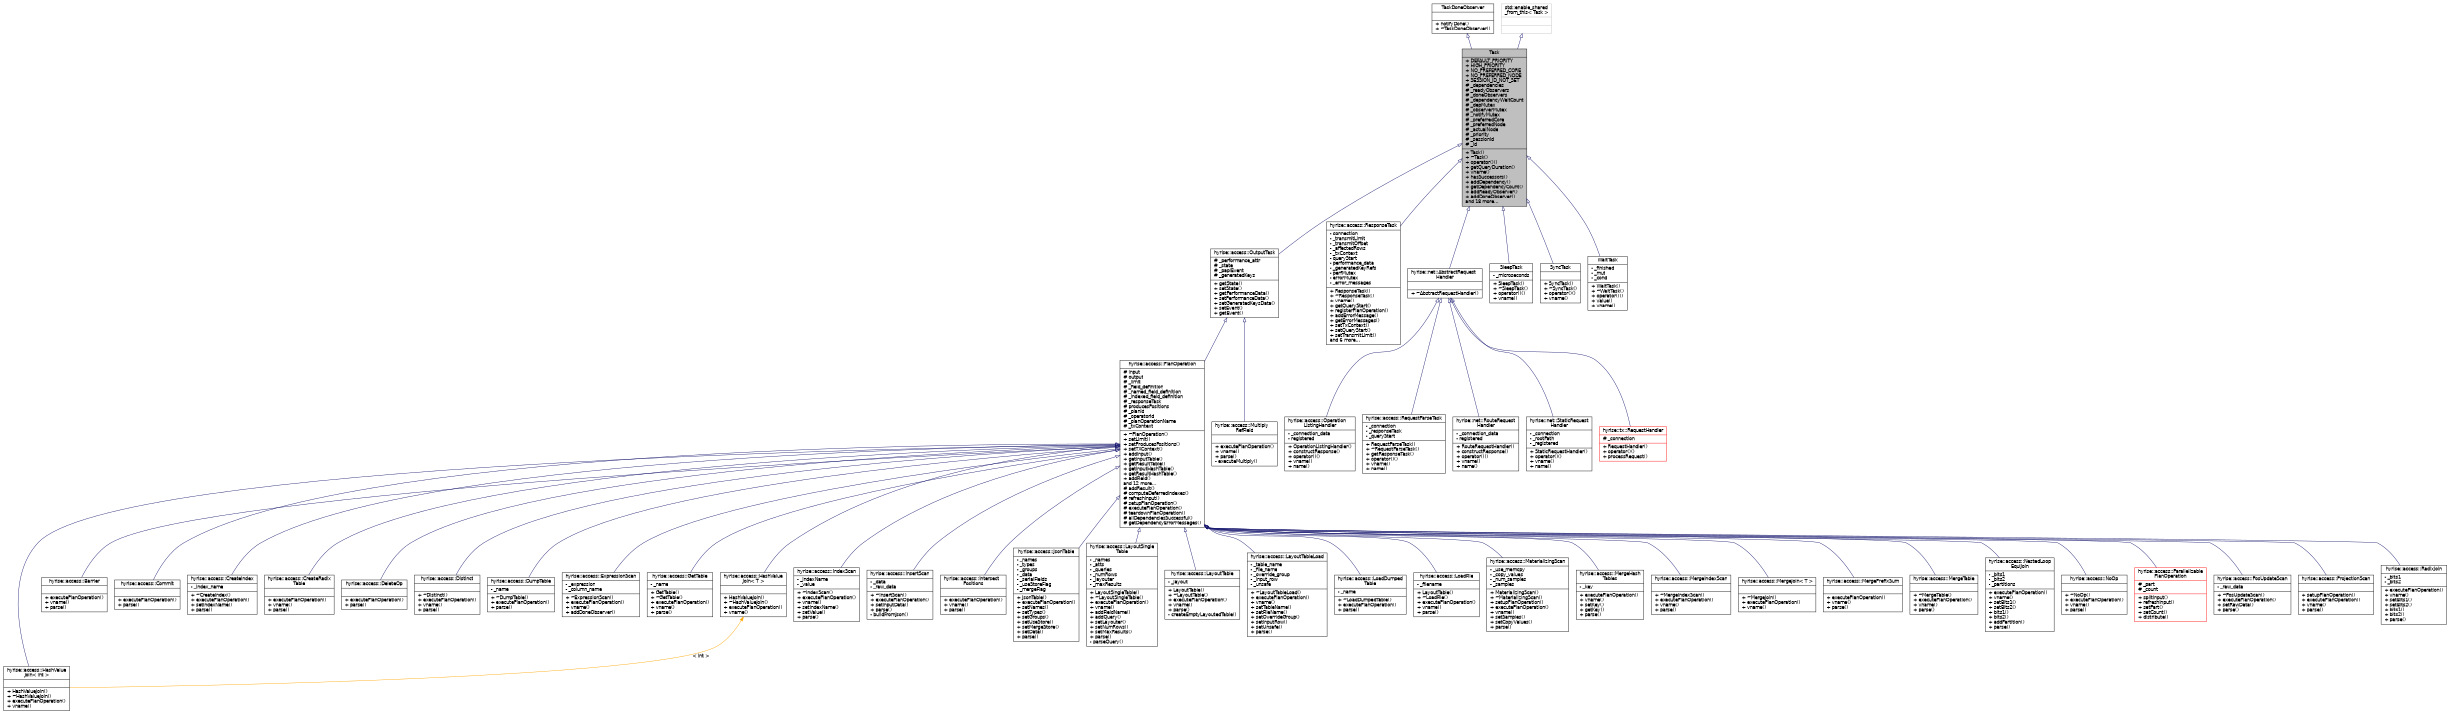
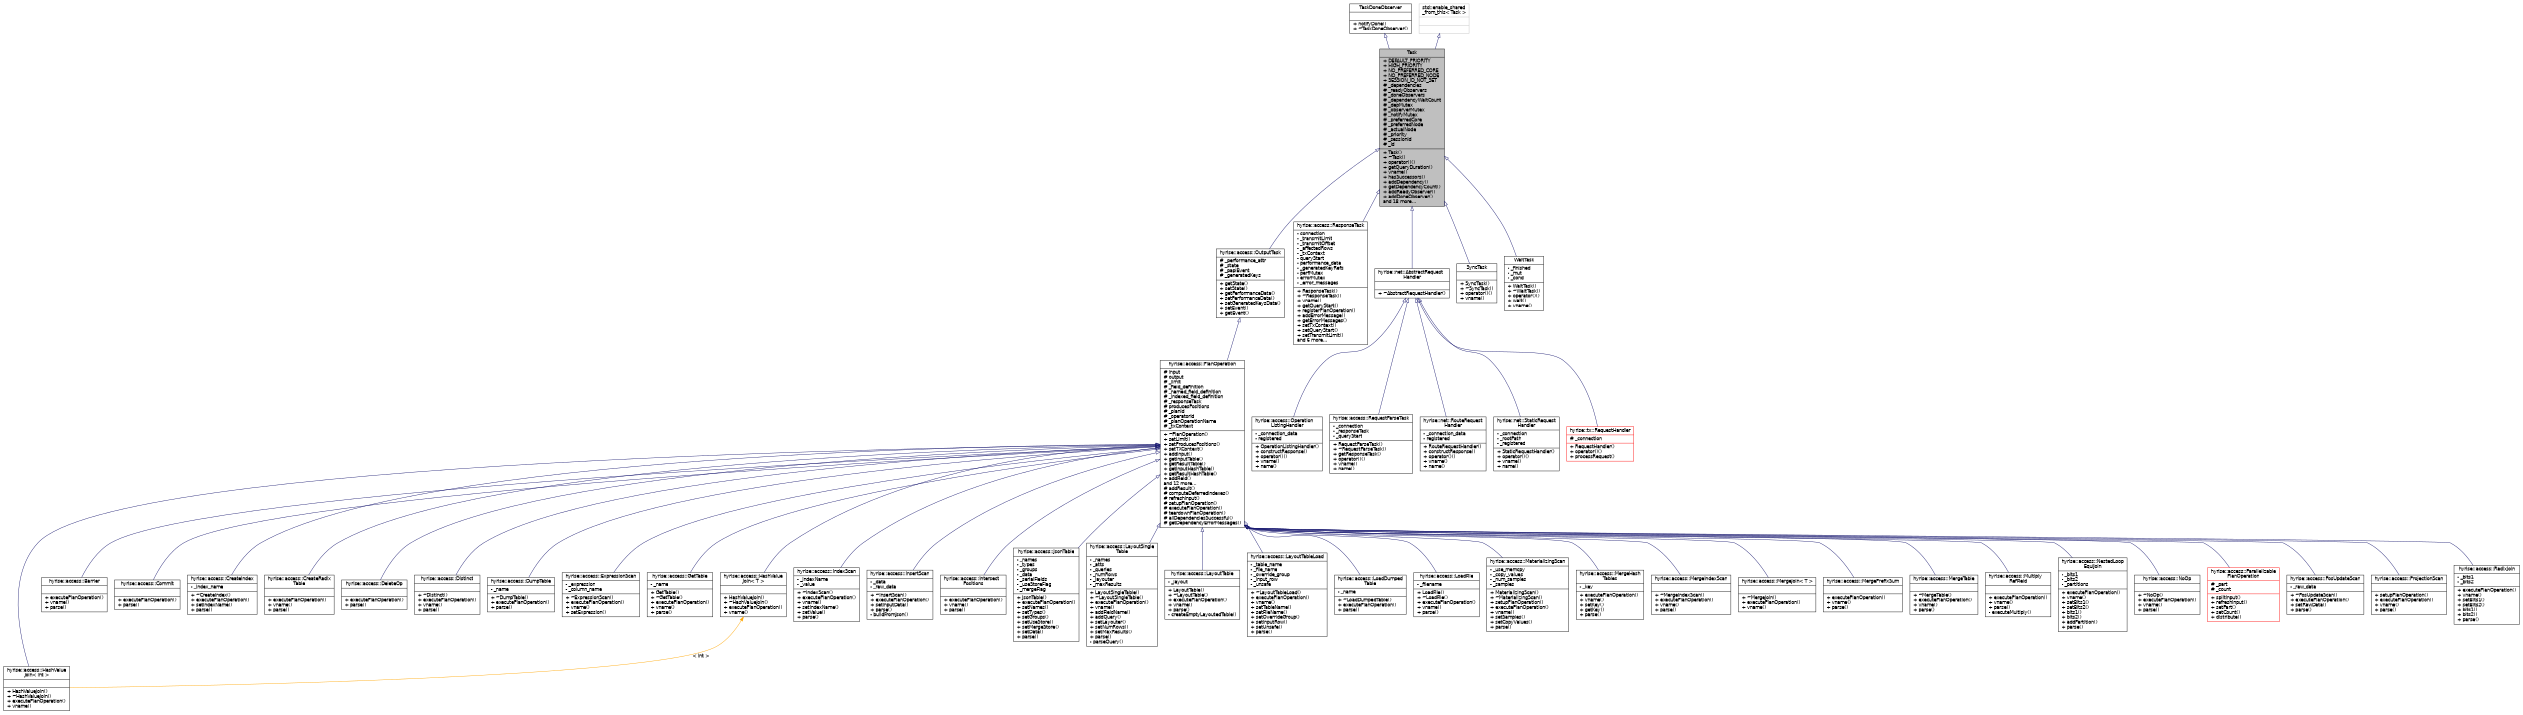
node "SleepTask": removed
node "WaitTask": text "+ value()" -> "+ wait()"
edge "hyrise::access::Multiply" -> "hyrise::access::OutputTask": now "hyrise::access::Multiply" -> "hyrise::access::PlanOperation"
node "hyrise::access::LoadFile": text "+ LayoutTable()" -> "+ LoadFile()"
node "hyrise::access::ExpressionScan": text "+ addDoneObserver()" -> "+ setExpression()"
